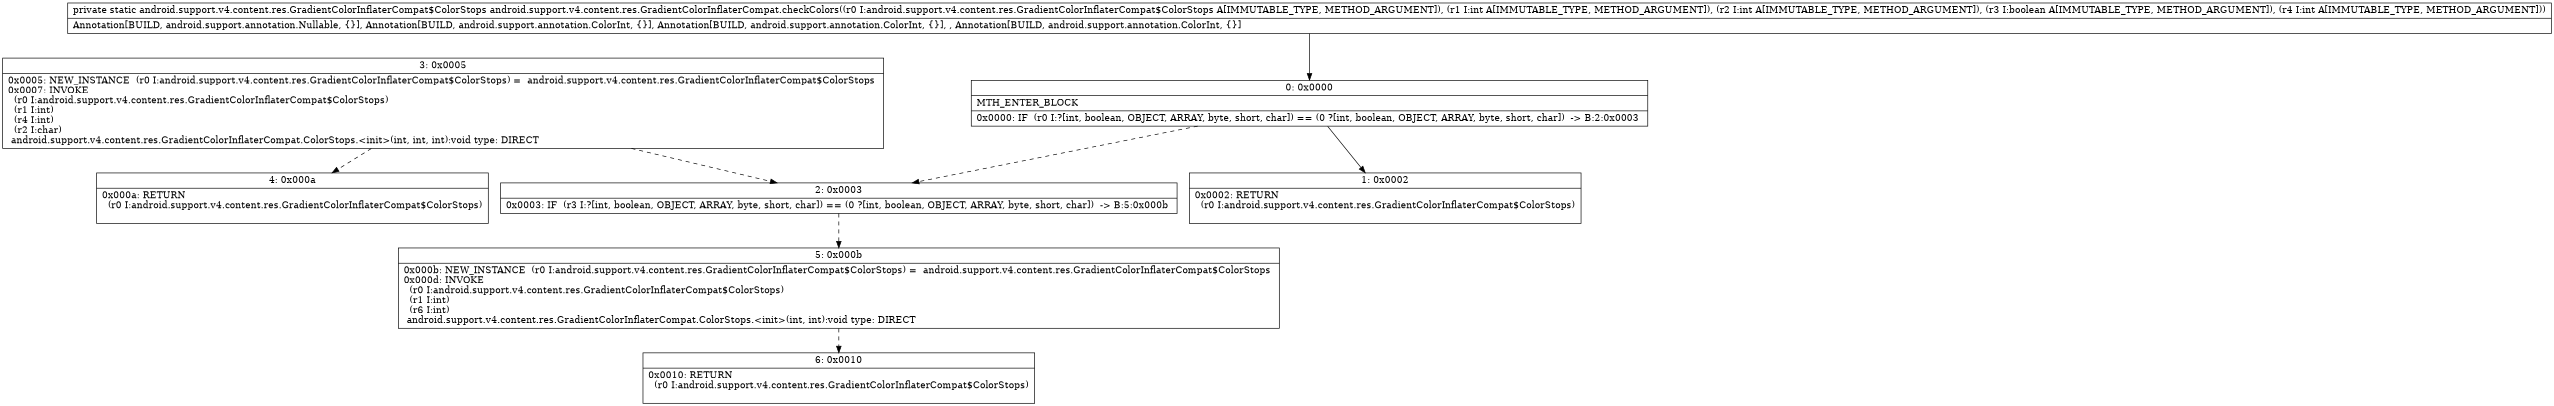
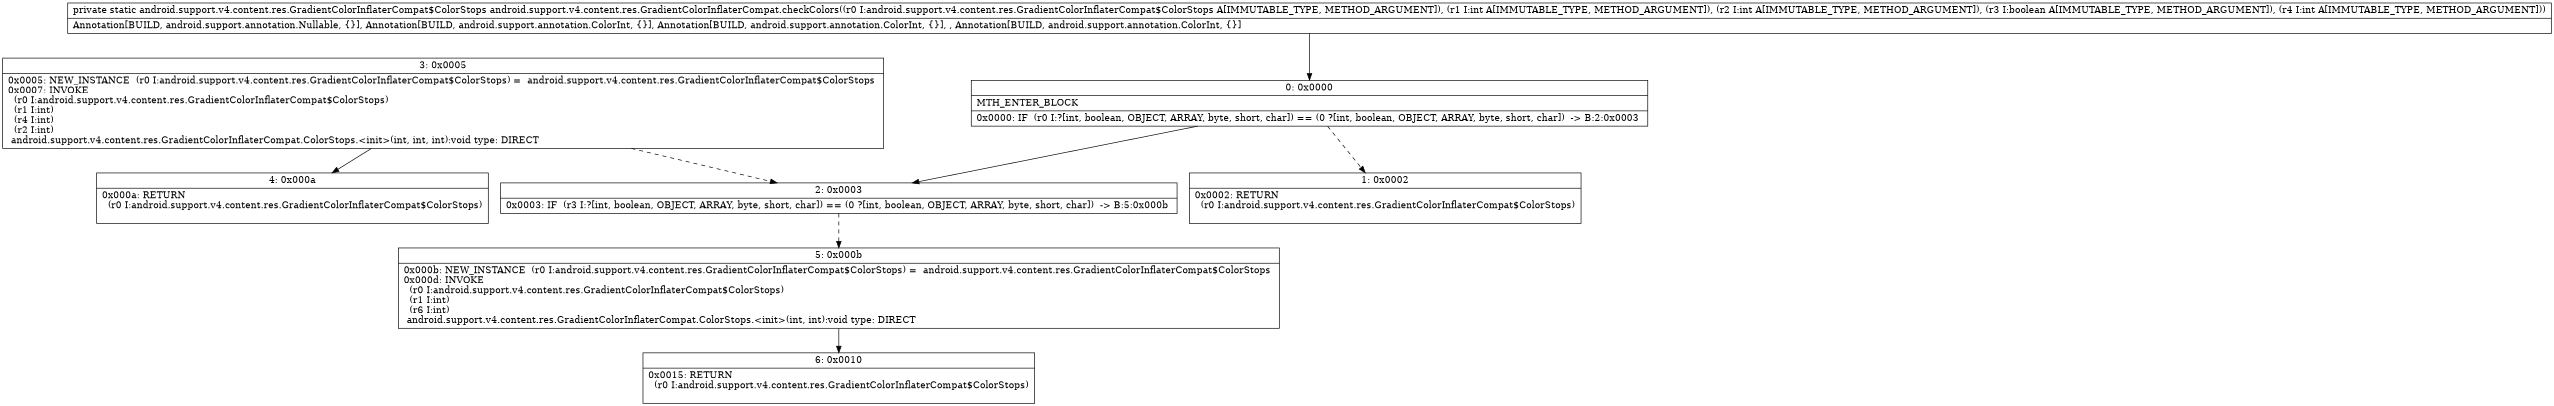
node "3: 0x0005": text "(r2 I:char)" -> "(r2 I:int)"
edge "0: 0x0000" -> "1: 0x0002": style solid -> dashed
edge "0: 0x0000" -> "2: 0x0003": style dashed -> solid
edge "3: 0x0005" -> "4: 0x000a": style dashed -> solid
edge "5: 0x000b" -> "6: 0x0010": style dashed -> solid
node "6: 0x0010": text "0x0010: RETURN" -> "0x0015: RETURN"
